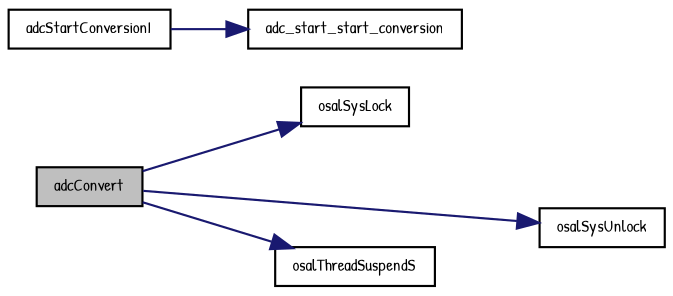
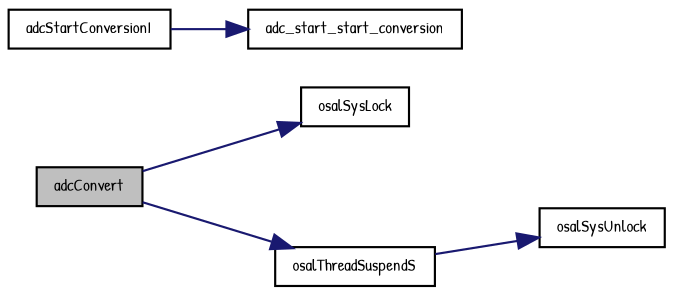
edge "adcConvert" -> "osalSysUnlock": now "osalThreadSuspendS" -> "osalSysUnlock"
